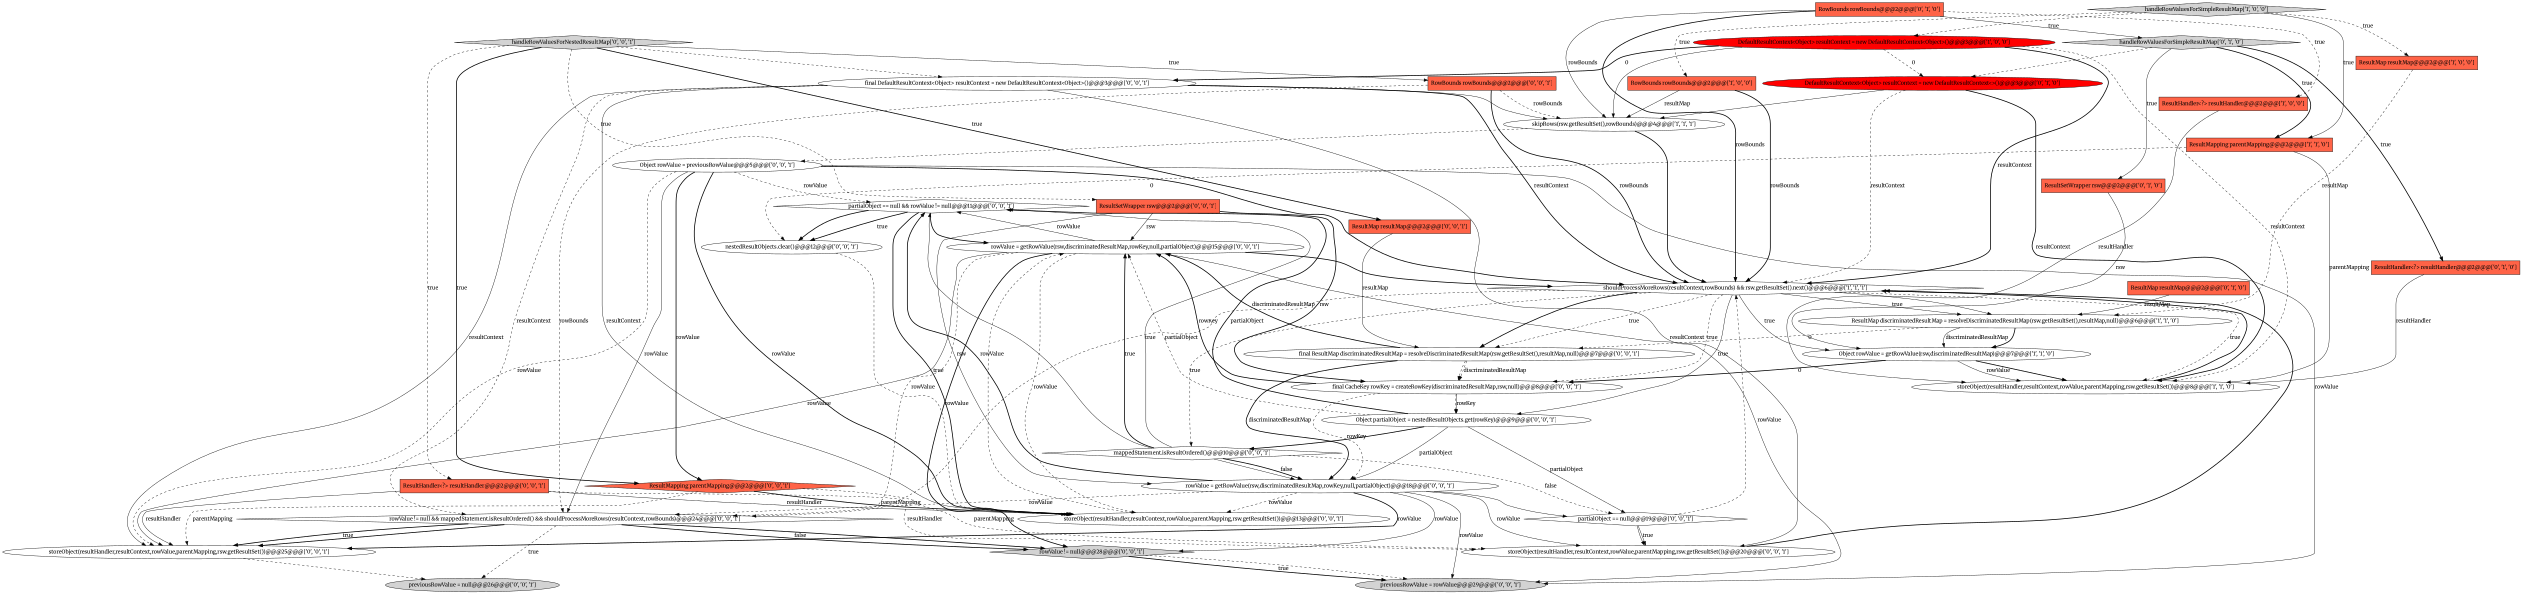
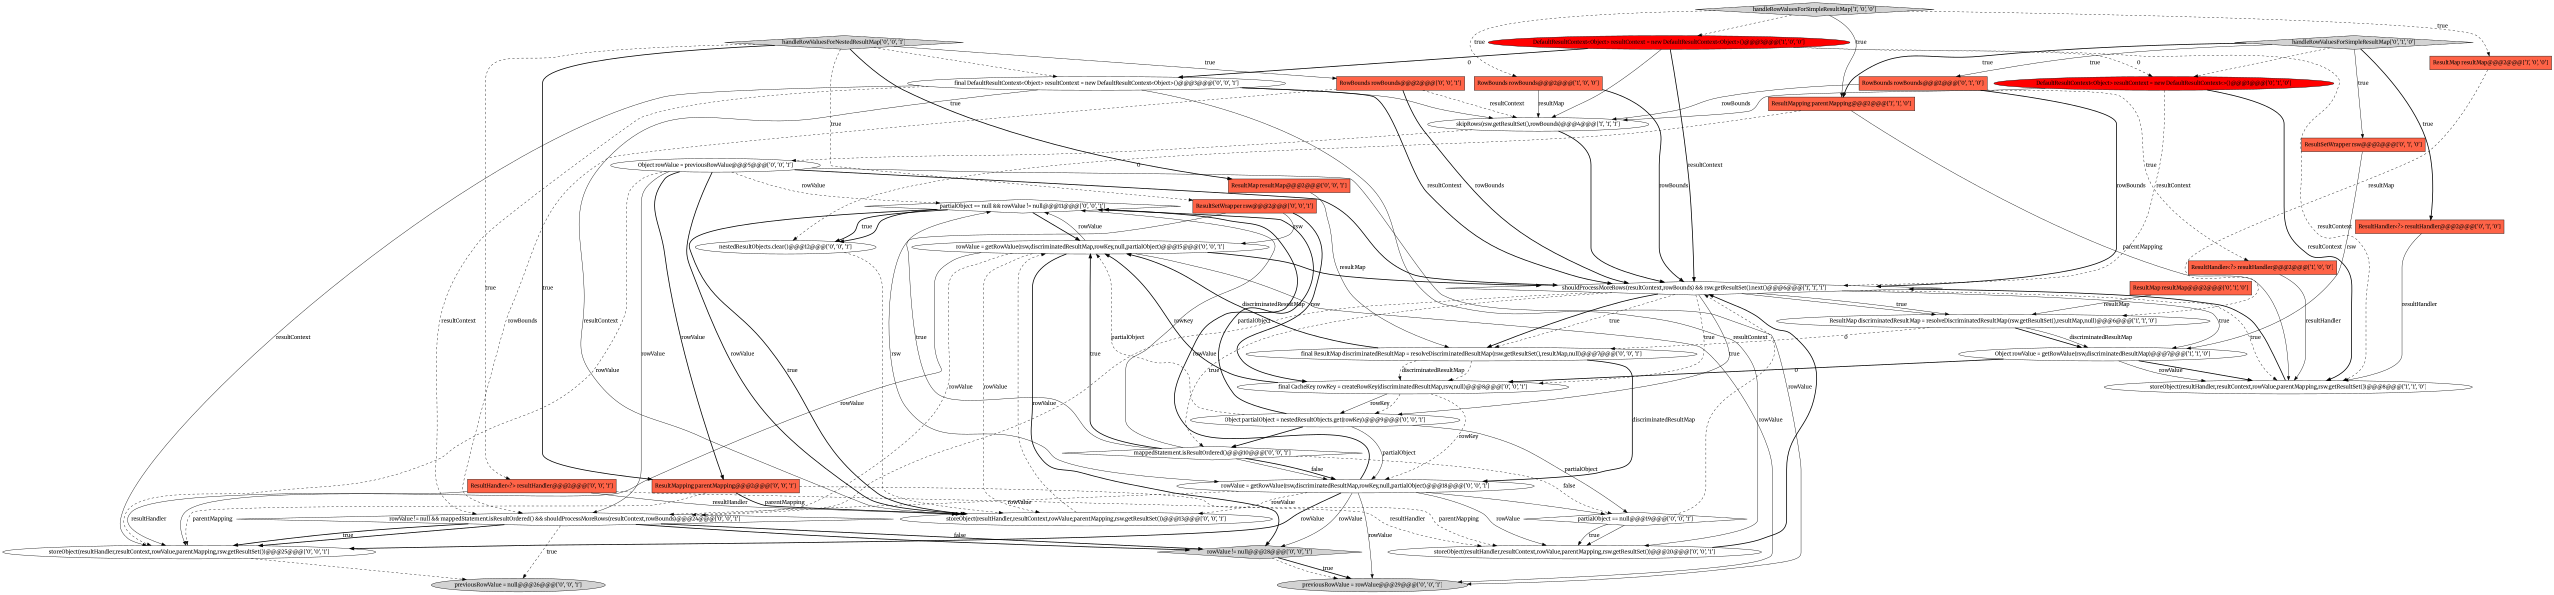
edge "RowBounds rowBounds@@@2@@@['0', '1', '0']" -> "handleRowValuesForSimpleResultMap['0', '1', '0']": reversed
edge "RowBounds rowBounds@@@2@@@['0', '0', '1']" -> "skipRows(rsw.getResultSet(),rowBounds)@@@4@@@['1', '1', '1']": label "rowBounds" -> "resultContext"
node "ResultMapping parentMapping@@@2@@@['0', '0', '1']": shape diamond -> box
